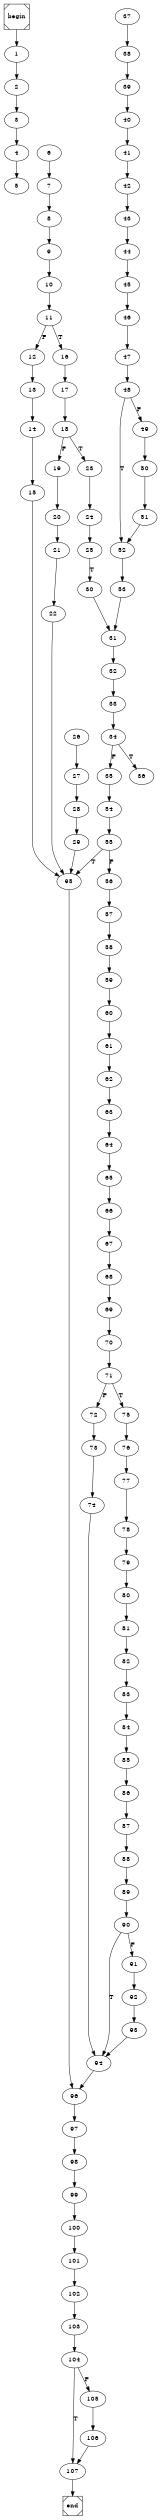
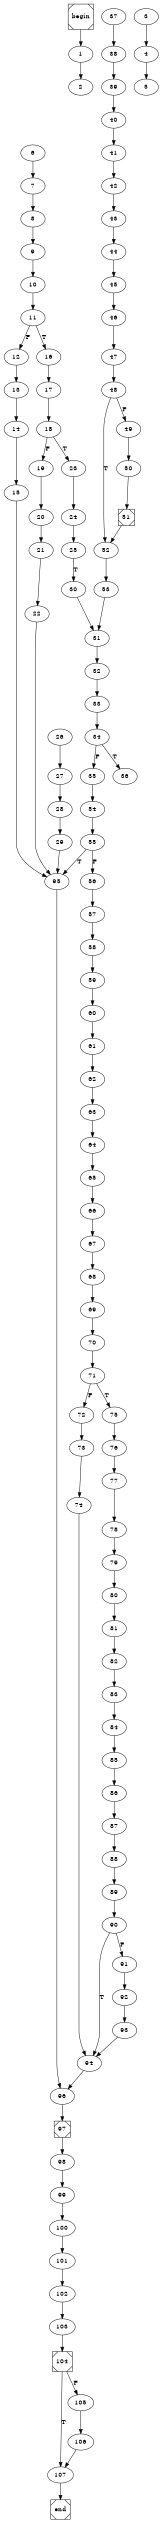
edge "2" -> "3": removed
node "51": shape ellipse -> Msquare
node "97": shape ellipse -> Msquare
node "104": shape ellipse -> Msquare
